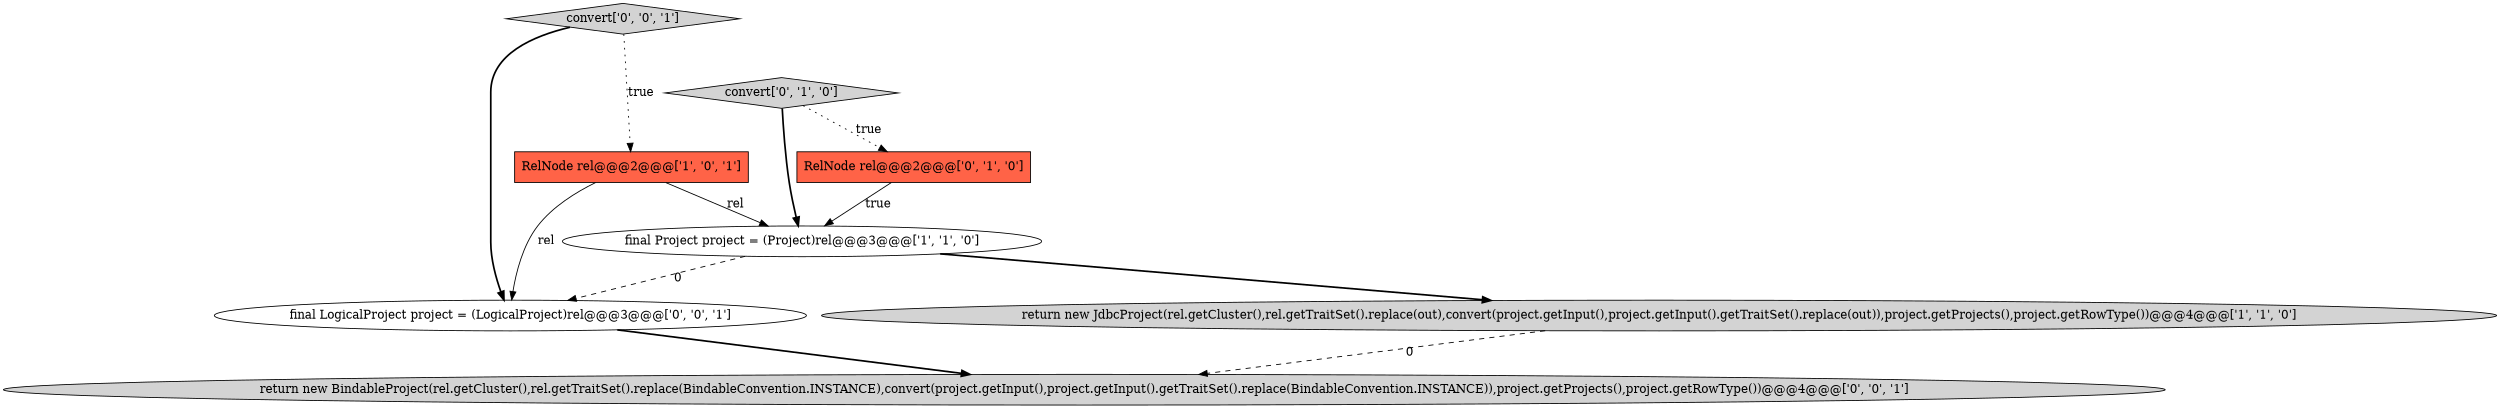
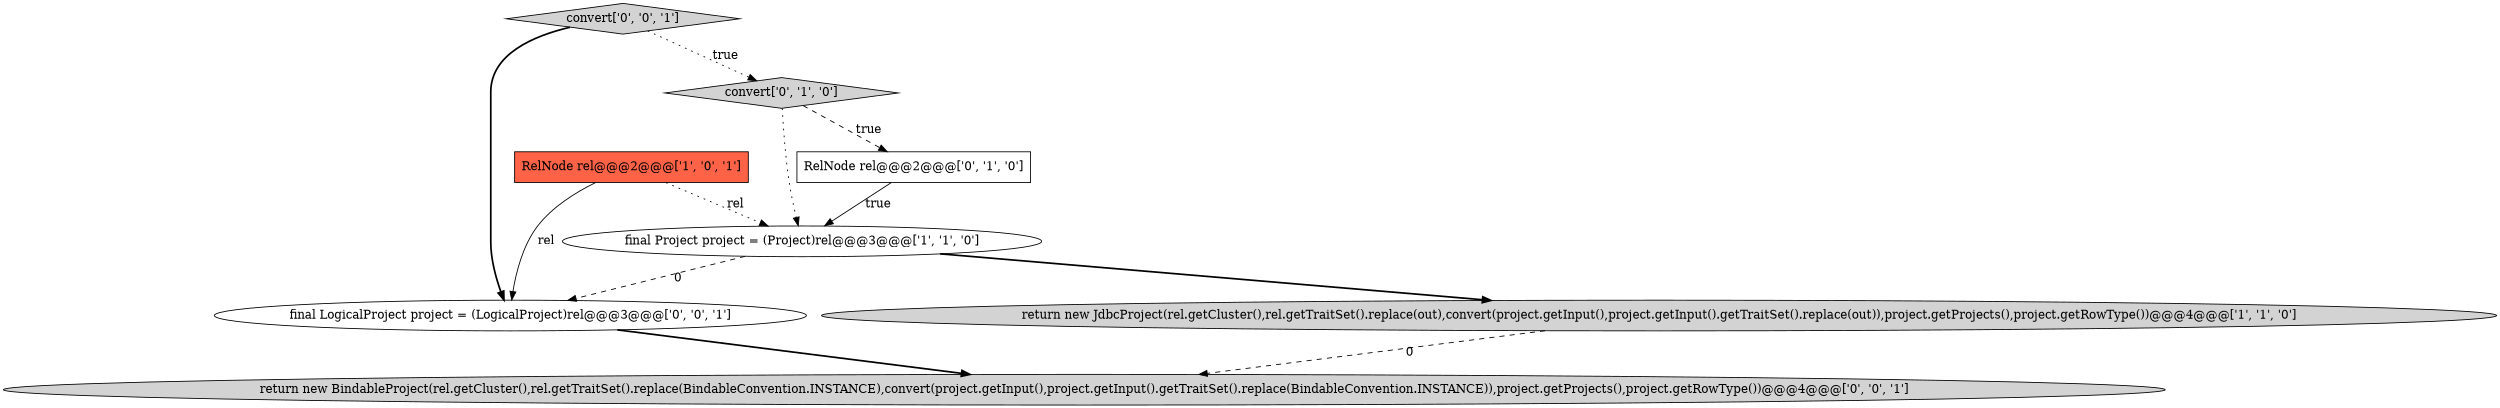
edge "convert['0', '0', '1']" -> "RelNode rel@@@2@@@['1', '0', '1']": now "convert['0', '0', '1']" -> "convert['0', '1', '0']"
edge "convert['0', '1', '0']" -> "RelNode rel@@@2@@@['0', '1', '0']": style dotted -> dashed
edge "convert['0', '1', '0']" -> "final Project project = (Project)rel@@@3@@@['1', '1', '0']": style bold -> dotted
node "RelNode rel@@@2@@@['0', '1', '0']": fillcolor tomato -> white
edge "RelNode rel@@@2@@@['1', '0', '1']" -> "final Project project = (Project)rel@@@3@@@['1', '1', '0']": style solid -> dotted
